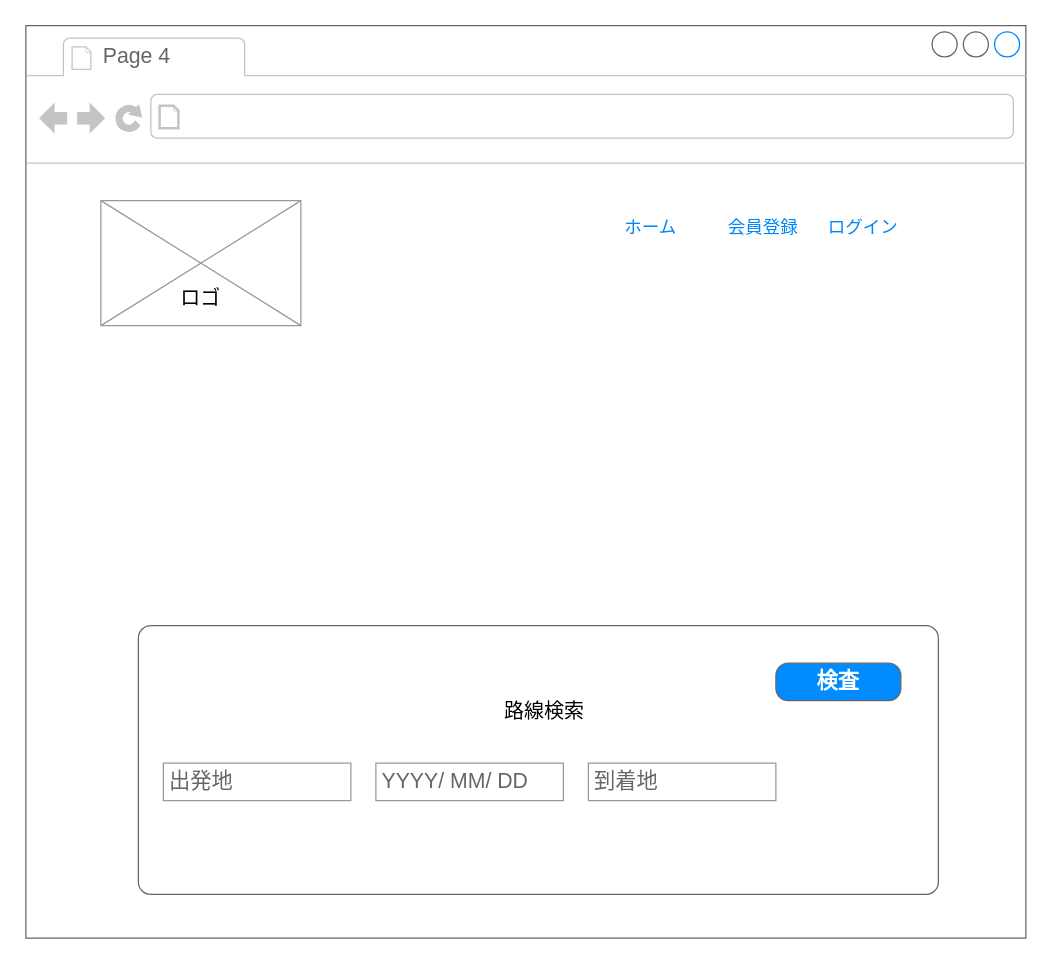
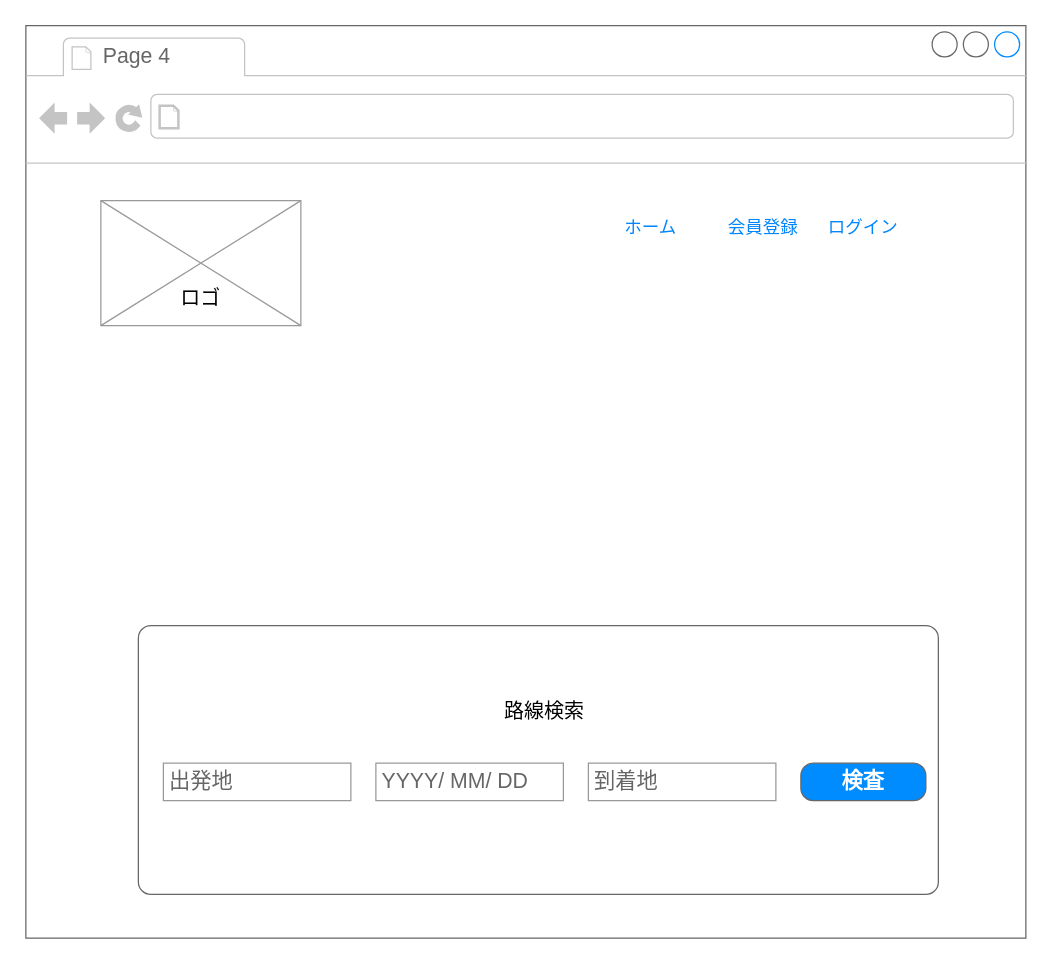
node "検査": moved (838, 682) -> (863, 782)
